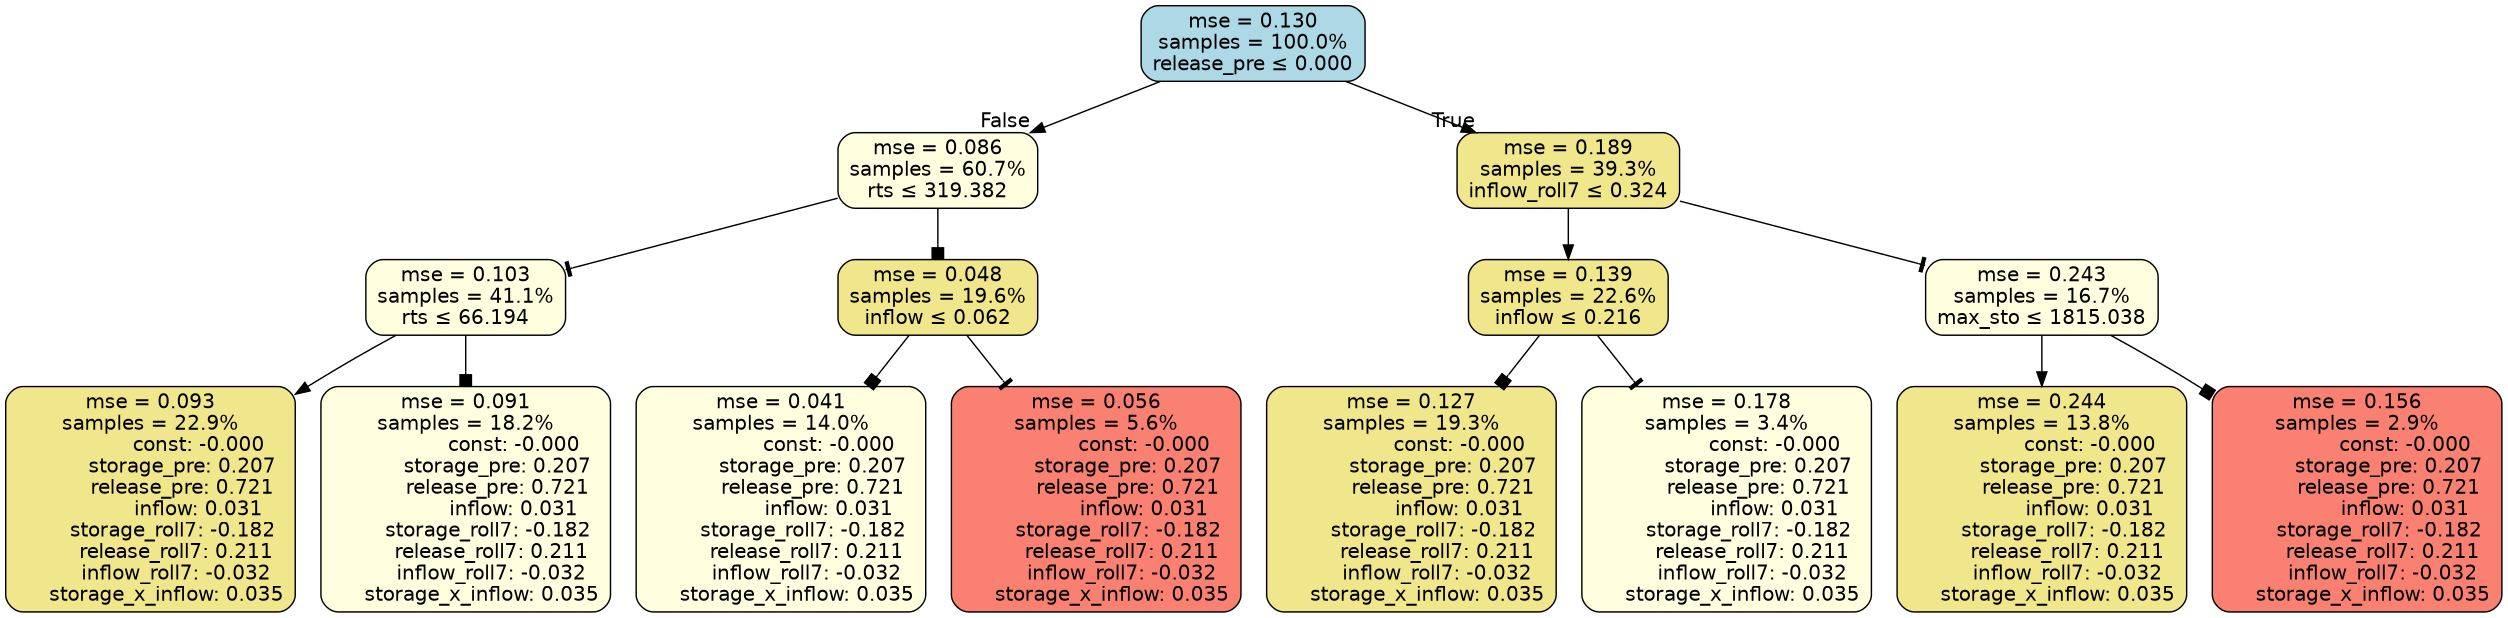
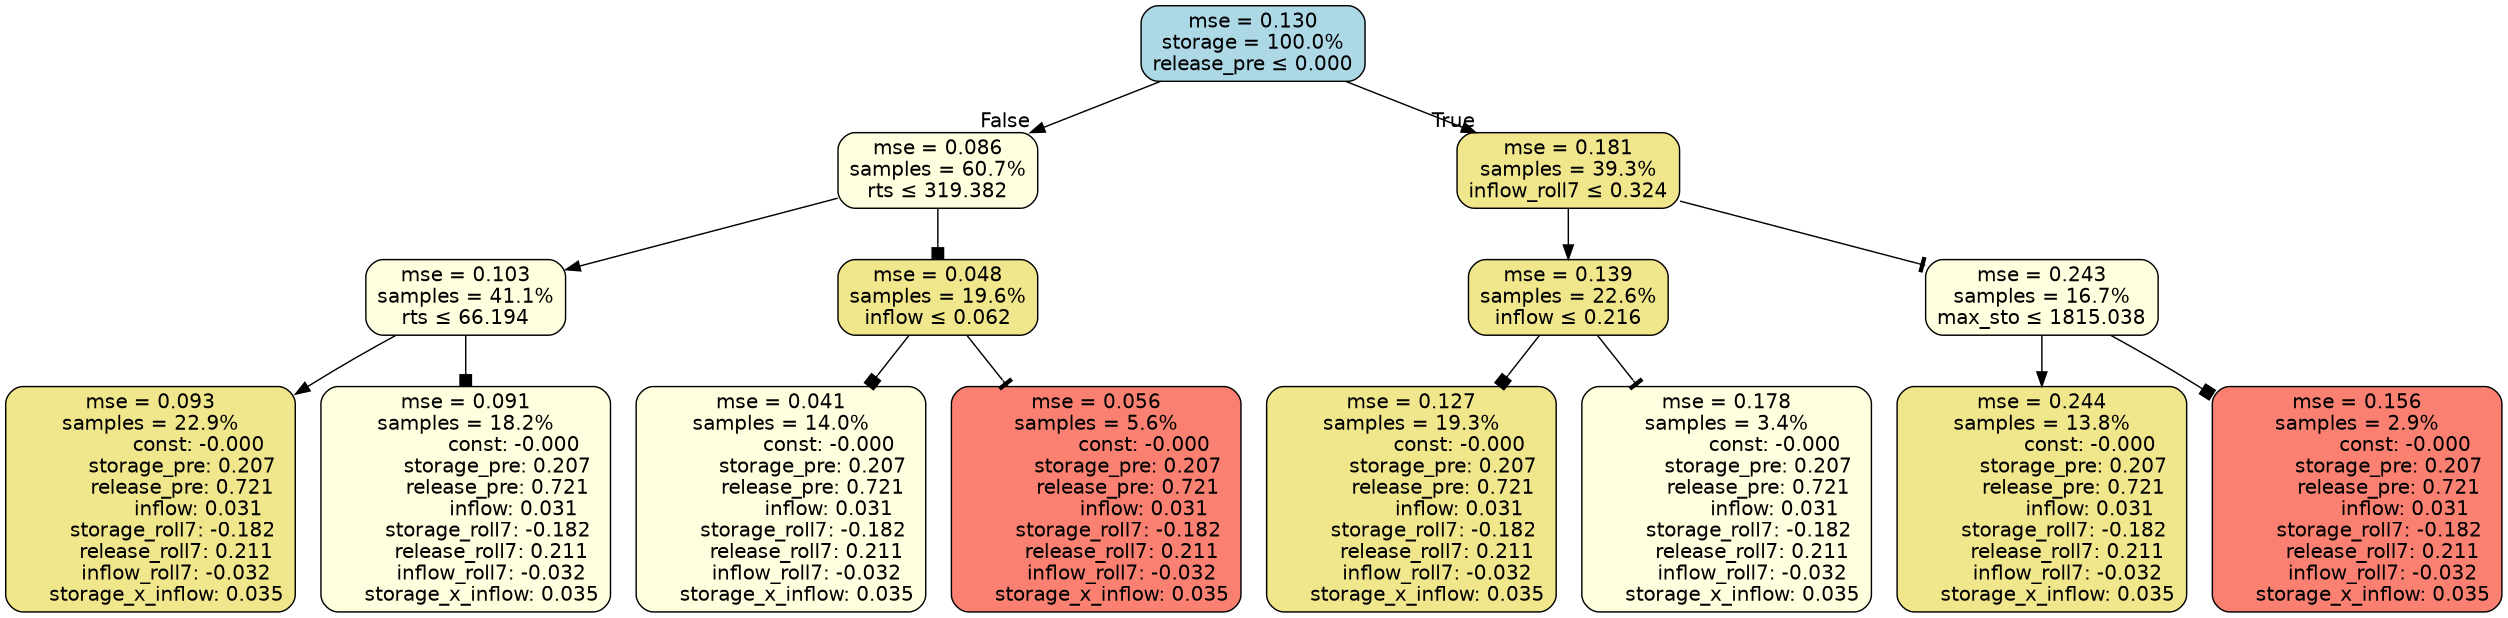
node "mse = 0.130 samples = 100.0% release_pre ≤ 0.000": label "mse = 0.130 samples = 100.0% release_pre ≤ 0.000" -> "mse = 0.130 storage = 100.0% release_pre ≤ 0.000"
node "mse = 0.189 samples = 39.3% inflow_roll7 ≤ 0.324": label "mse = 0.189 samples = 39.3% inflow_roll7 ≤ 0.324" -> "mse = 0.181 samples = 39.3% inflow_roll7 ≤ 0.324"
edge "mse = 0.086 samples = 60.7% rts ≤ 319.382" -> "mse = 0.103 samples = 41.1% rts ≤ 66.194": arrowhead tee -> normal
